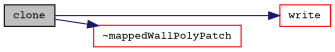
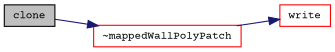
edge "clone" -> "write": now "~mappedWallPolyPatch" -> "write"
